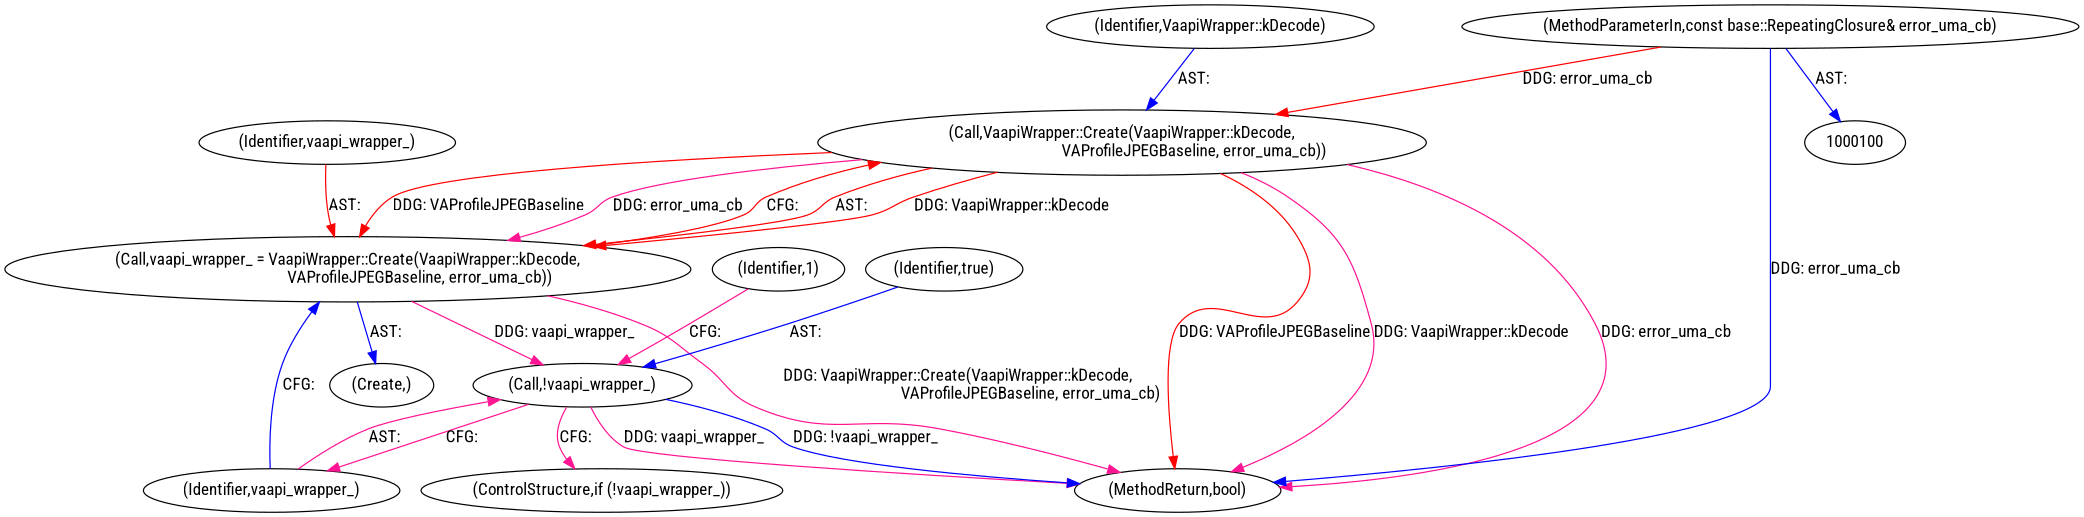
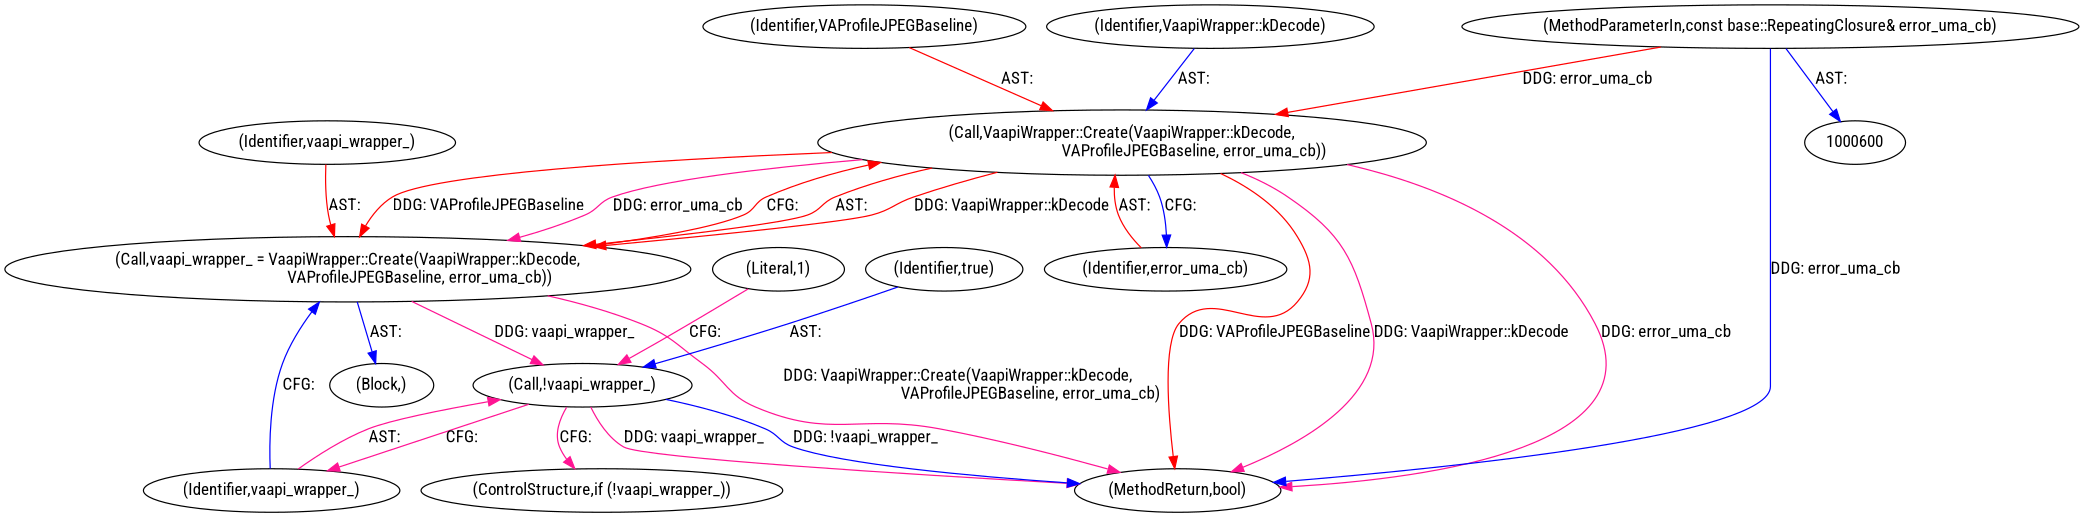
node "(Identifier,VAProfileJPEGBaseline)": added
node "1000100": label "1000100" -> "1000600"
node "(Identifier,1)": label "(Identifier,1)" -> "(Literal,1)"
node "(Identifier,error_uma_cb)": added
node "(Create,)": label "(Create,)" -> "(Block,)"
